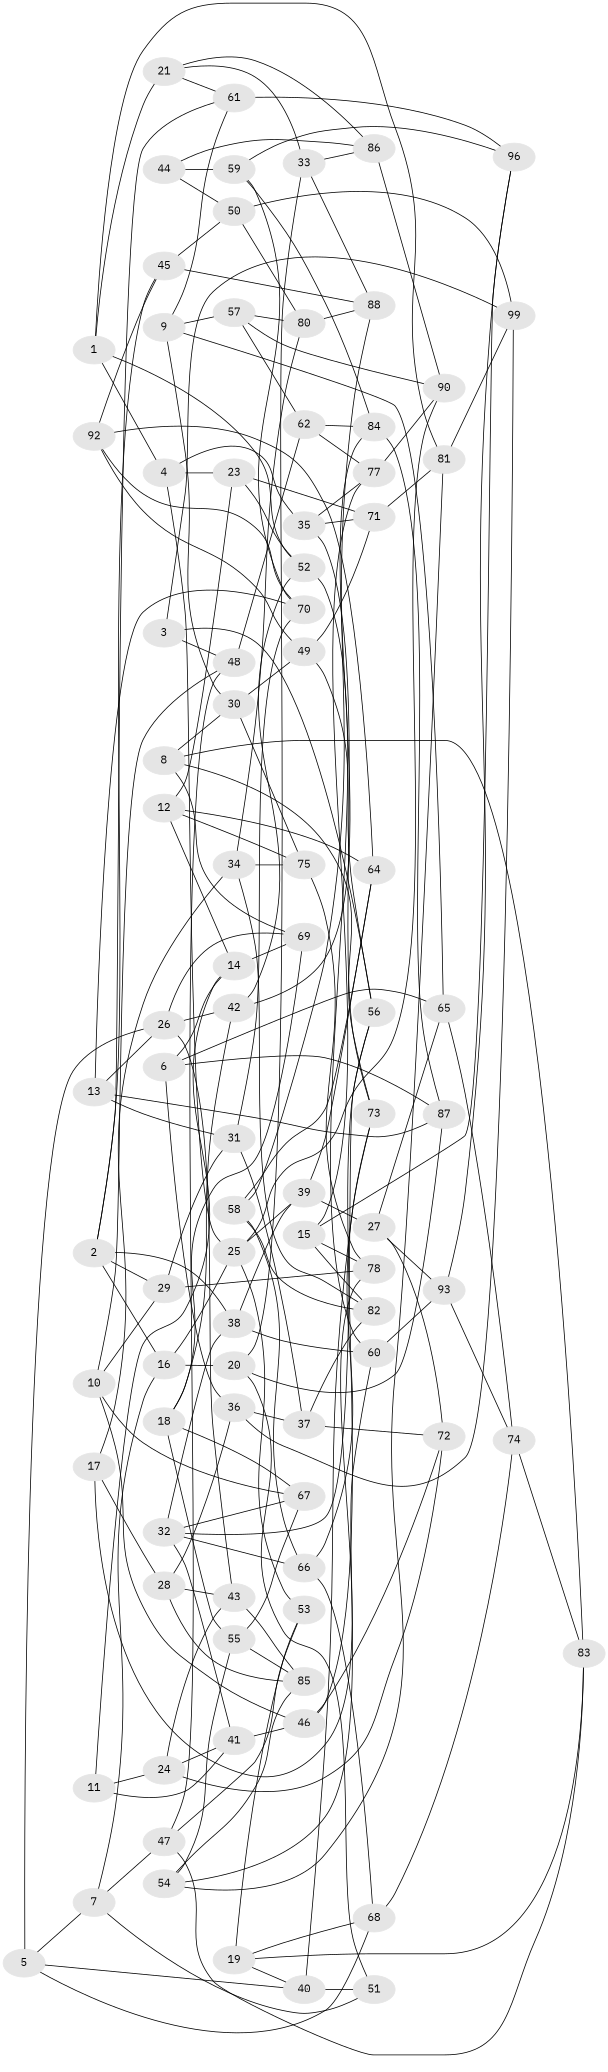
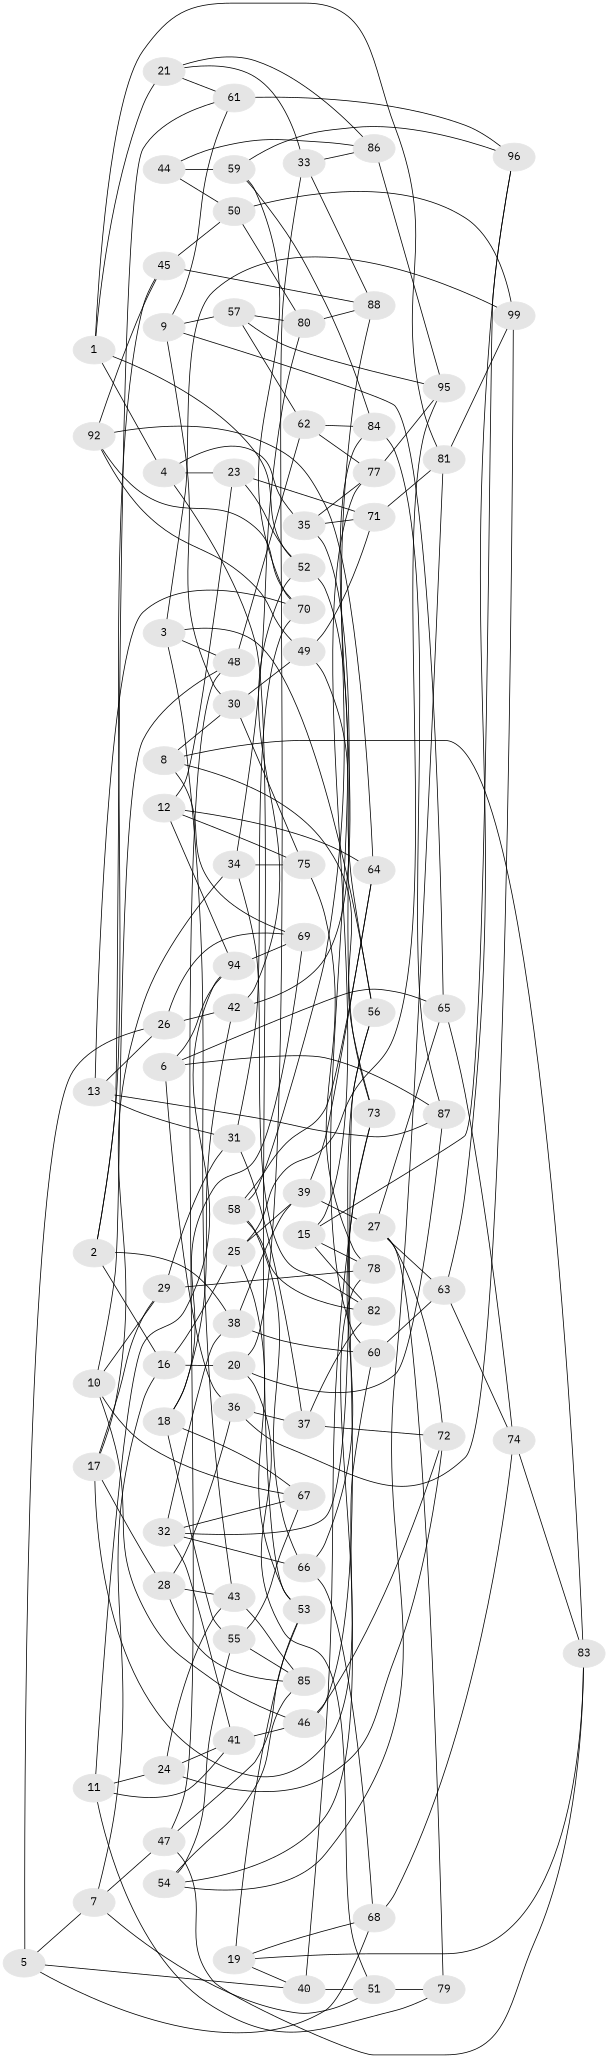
node "90": label "90" -> "95"
edge "4" -- "25": now "4" -- "53"
node "14": label "14" -> "94"
edge "2" -- "29": now "17" -- "29"
node "93": label "93" -> "63"
edge "26" -- "43": now "3" -- "43"
node "79": added
